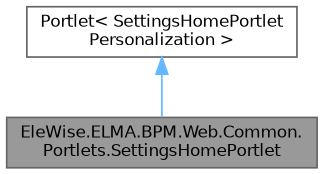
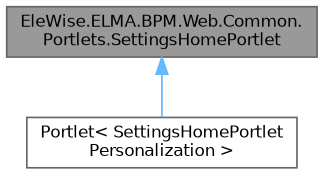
edge "EleWise.ELMA.BPM.Web.Common. Portlets.SettingsHomePortlet" -> "Portlet< SettingsHomePortlet Personalization >": reversed
